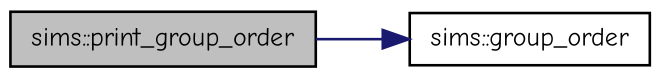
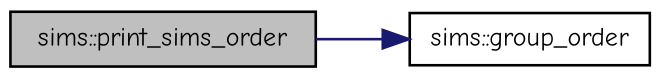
node "sims::print_group_order": label "sims::print_group_order" -> "sims::print_sims_order"
